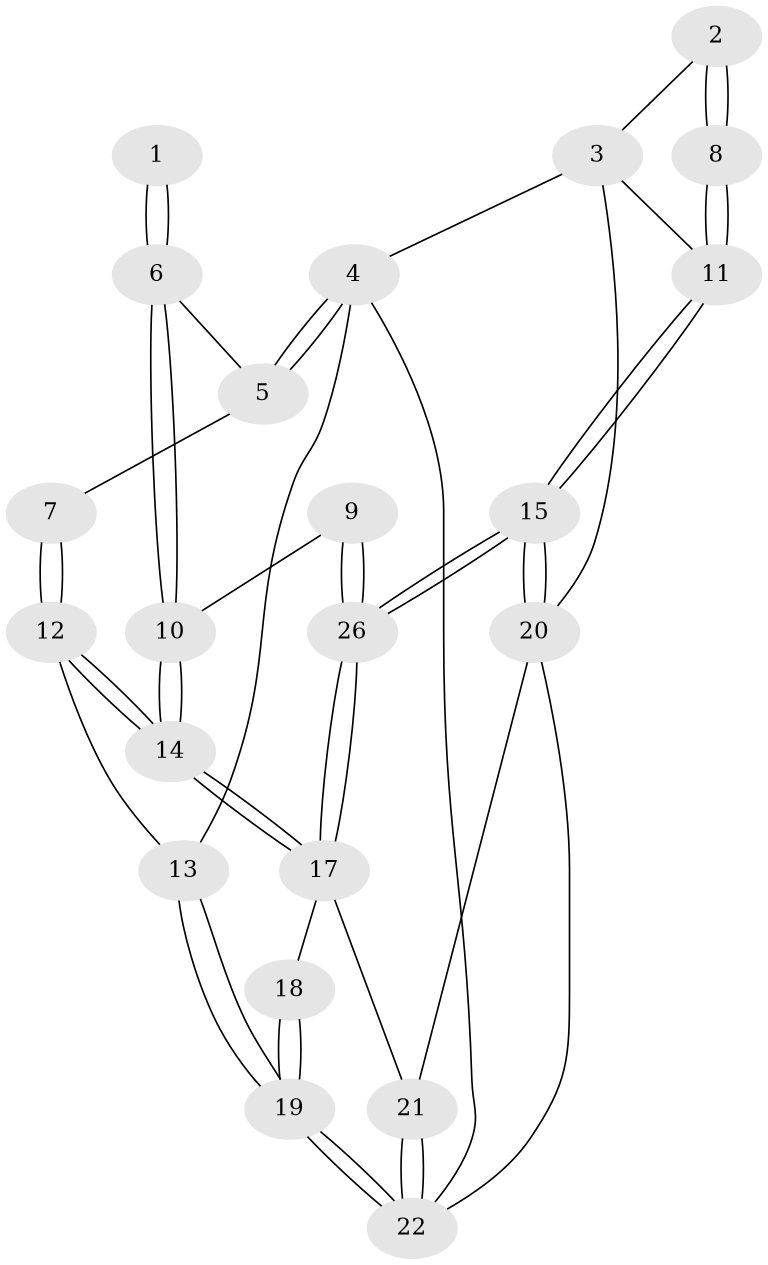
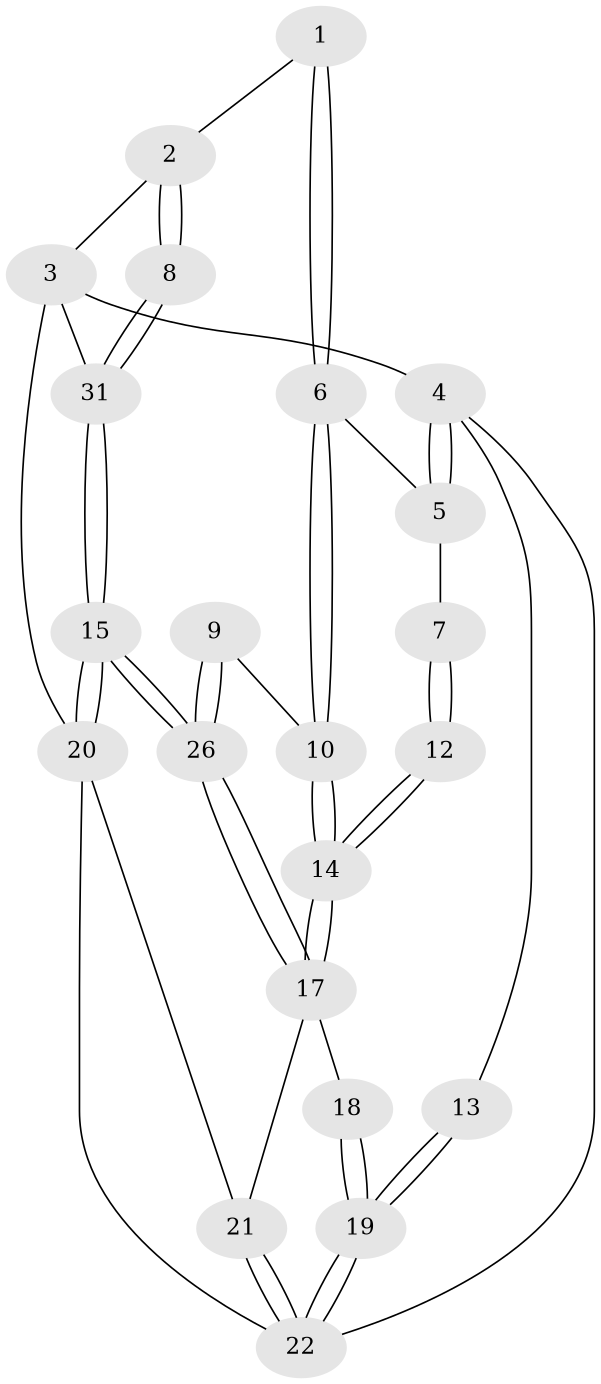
edge "1" -- "2": added
node "11": label "11" -> "31"
edge "12" -- "13": removed
